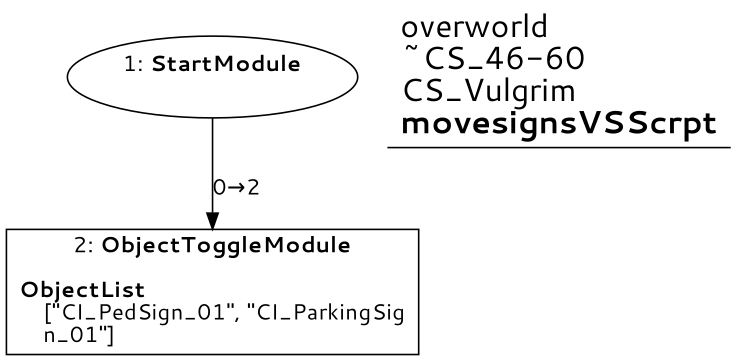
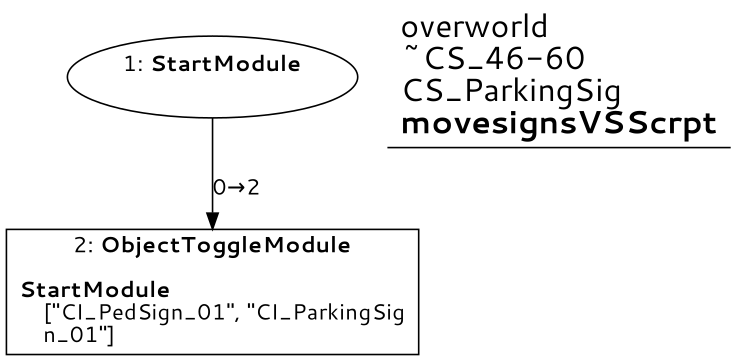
node "overworld": text "CS_Vulgrim" -> "CS_ParkingSig"
node "2:": text "ObjectList" -> "StartModule"
